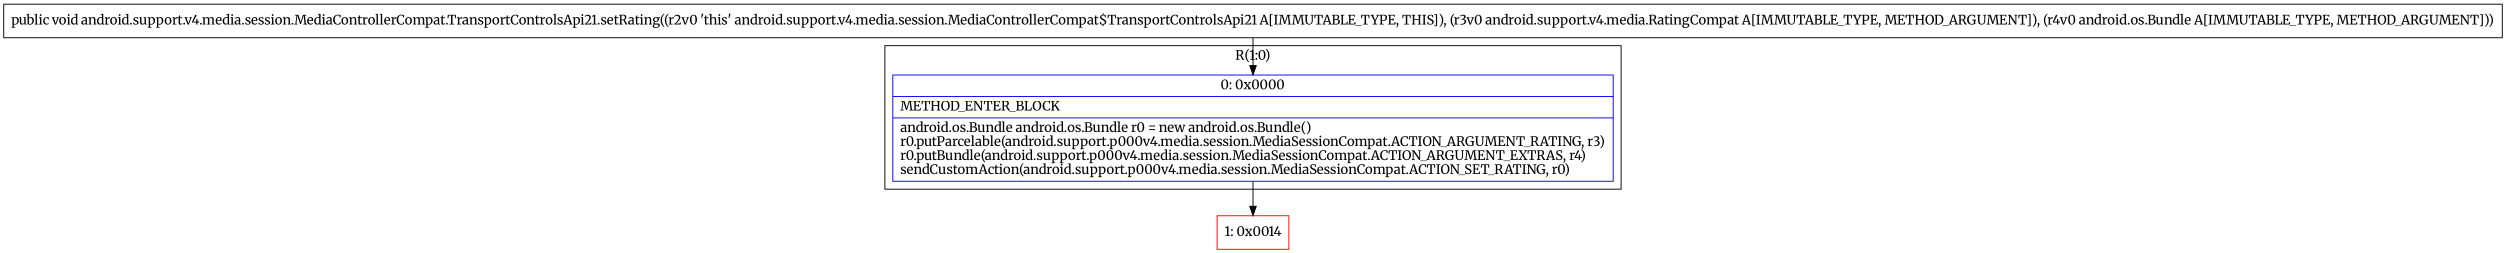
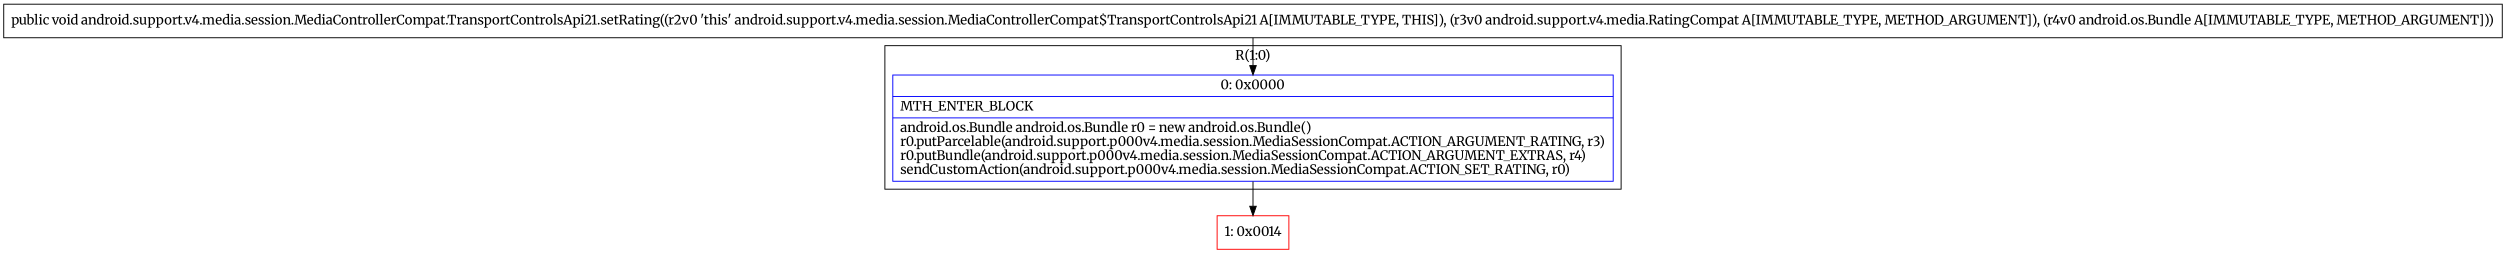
node "0: 0x0000": text "METHOD_ENTER_BLOCK" -> "MTH_ENTER_BLOCK"
